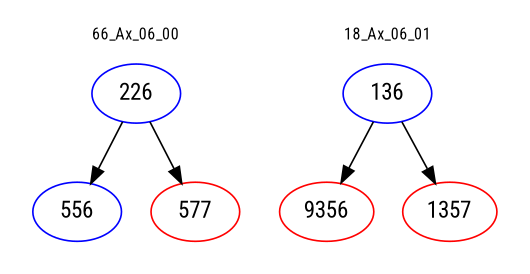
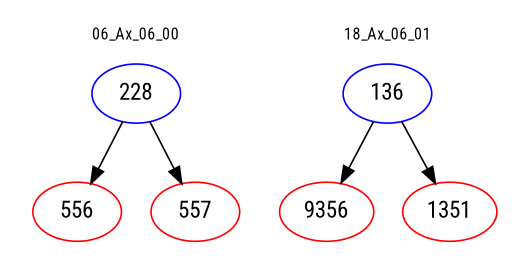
cluster "66_Ax_06_00": label "66_Ax_06_00" -> "06_Ax_06_00"
node "226": label "226" -> "228"
node "556": color blue -> red
node "577": label "577" -> "557"
node "1357": label "1357" -> "1351"
